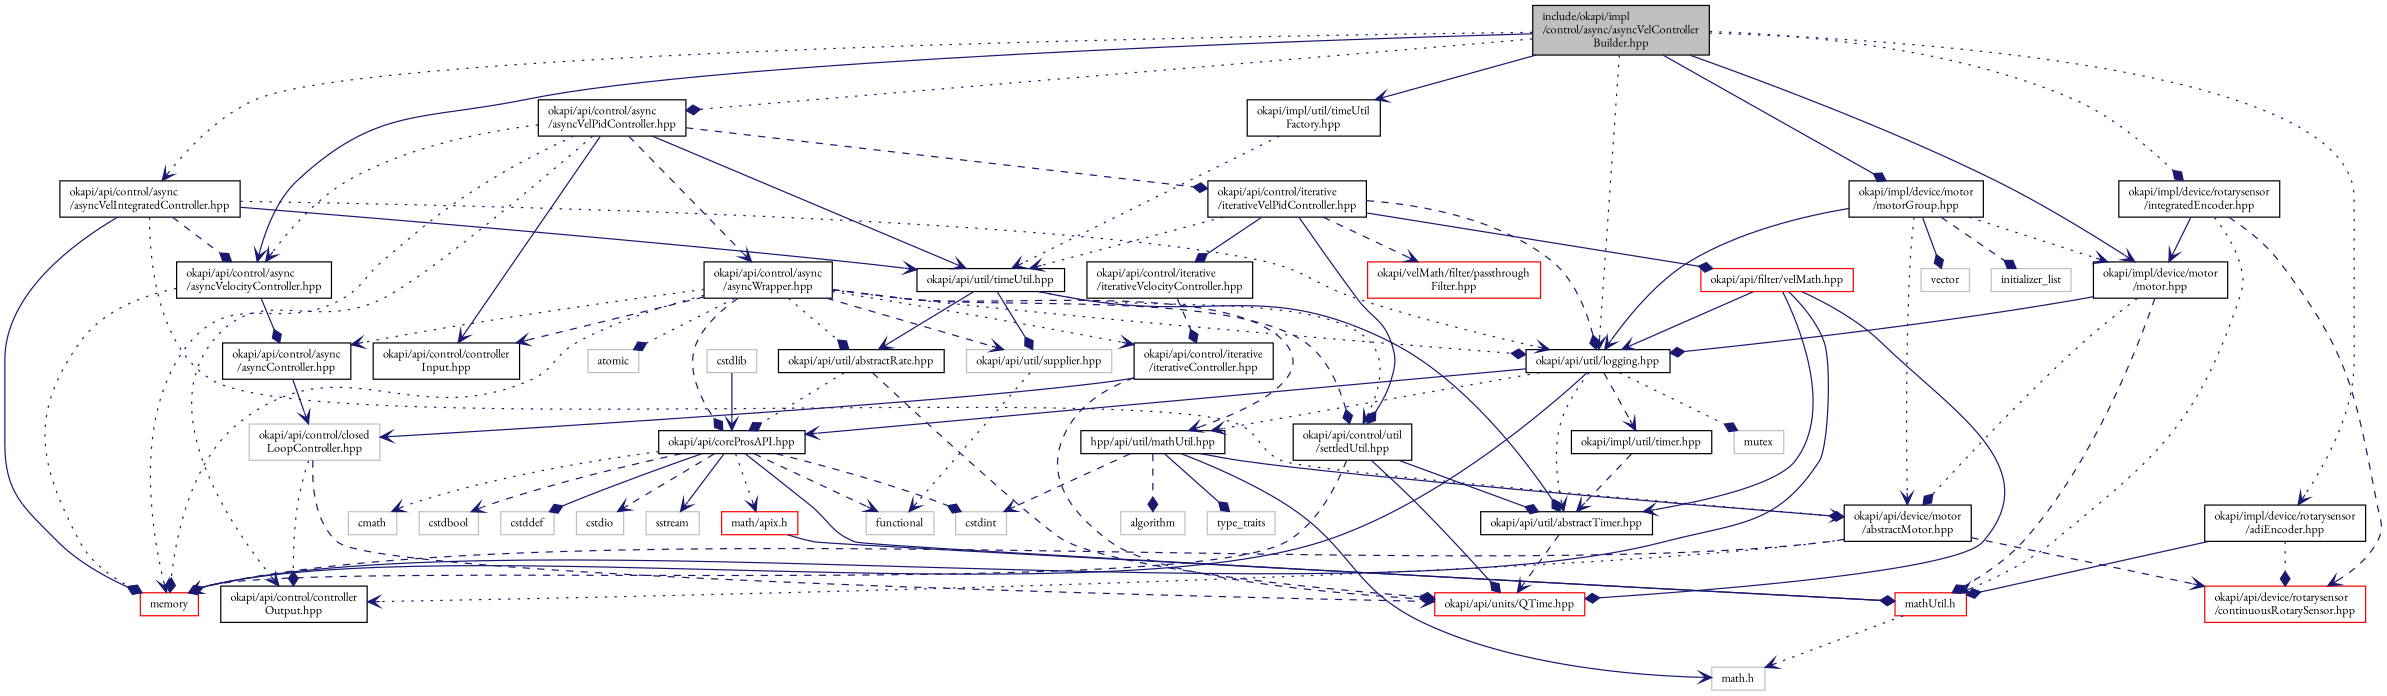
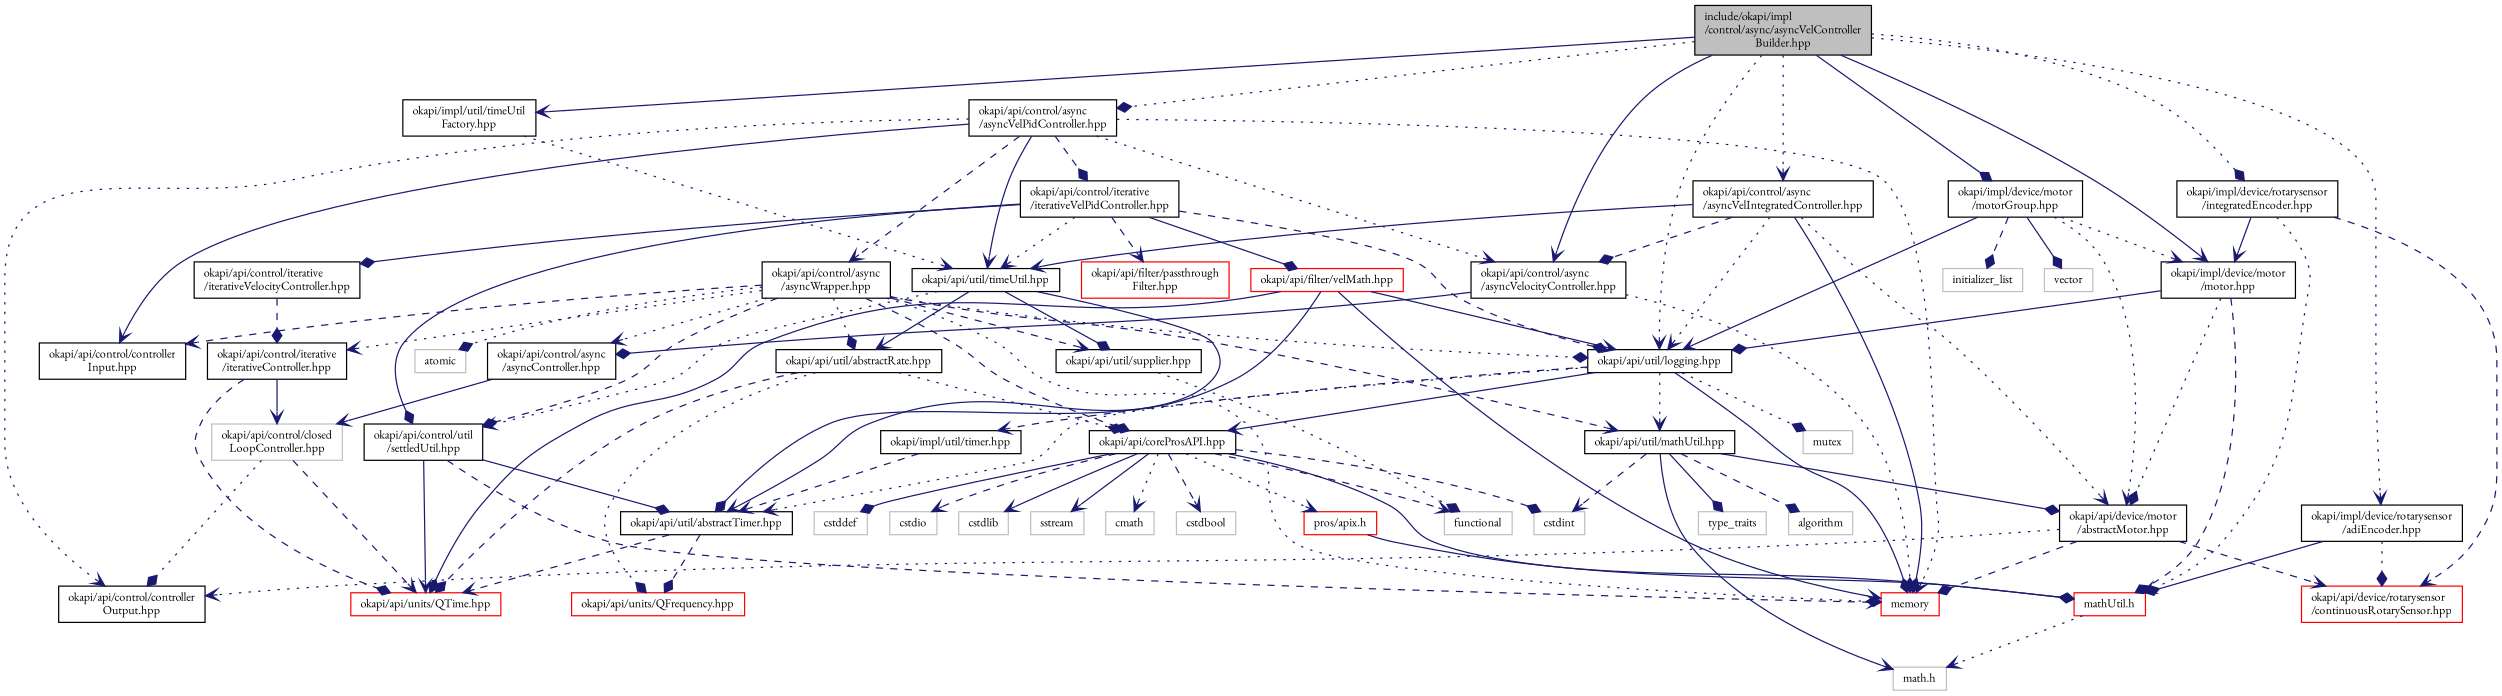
node "okapi/velMath/filter/passthrough Filter.hpp": label "okapi/velMath/filter/passthrough Filter.hpp" -> "okapi/api/filter/passthrough Filter.hpp"
node "okapi/api/util/supplier.hpp": color grey75 -> black
edge "cstdlib" -> "okapi/api/coreProsAPI.hpp": reversed
edge "okapi/api/util/supplier.hpp" -> "functional": arrowhead vee -> diamond
node "hpp/api/util/mathUtil.hpp": label "hpp/api/util/mathUtil.hpp" -> "okapi/api/util/mathUtil.hpp"
edge "okapi/api/control/util /settledUtil.hpp" -> "okapi/api/units/QTime.hpp": arrowhead diamond -> vee
node "math/apix.h": label "math/apix.h" -> "pros/apix.h"
node "okapi/api/units/QFrequency.hpp": added
